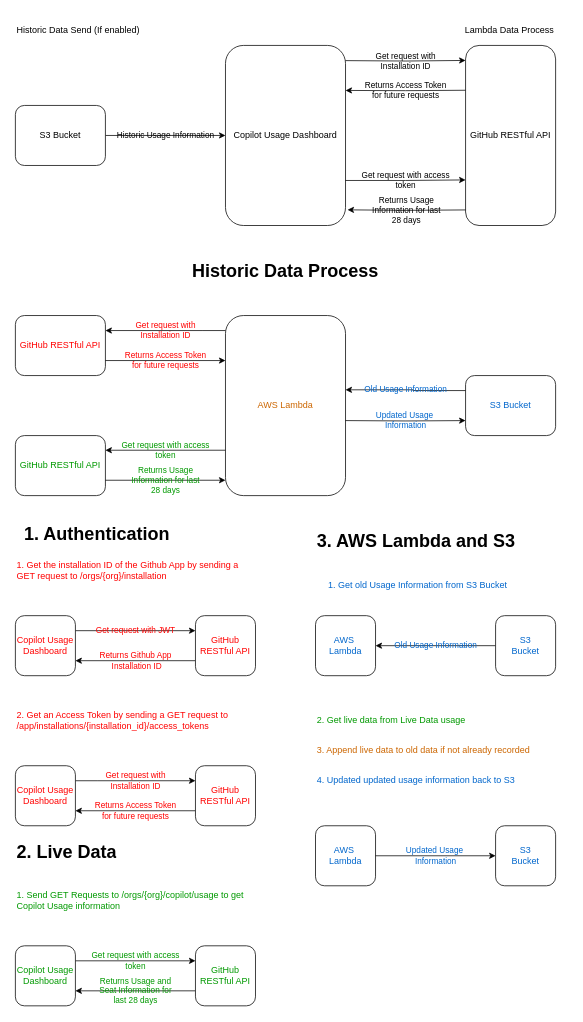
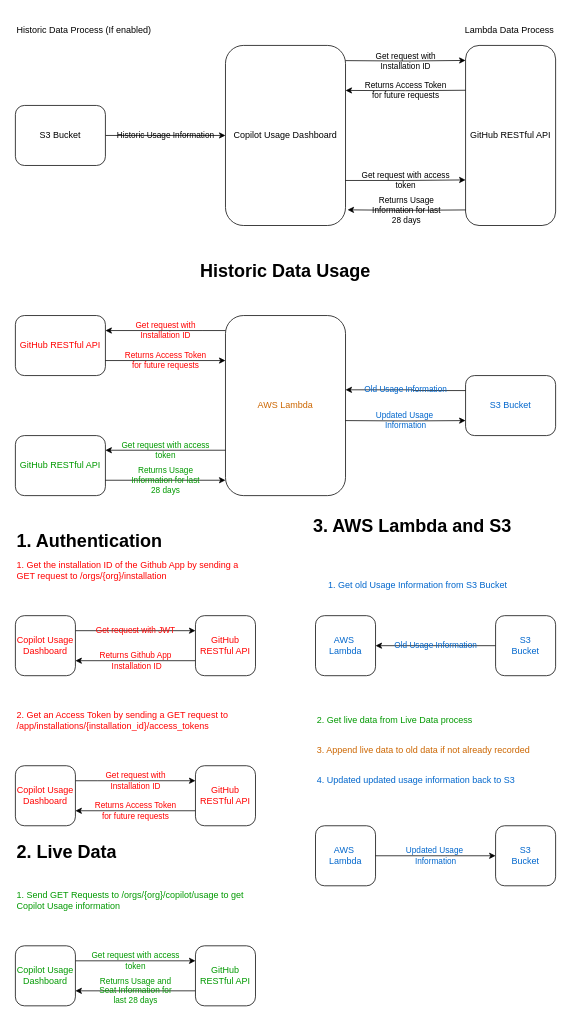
node "Historic Data Send (If enabled)": label "Historic Data Send (If enabled)" -> "Historic Data Process (If enabled)"
node "Historic Data Process": label "Historic Data Process" -> "Historic Data Usage"
node "1. Authentication": moved (143, 533) -> (135, 540)
node "3. AWS Lambda and S3": moved (435, 540) -> (432, 525)
node "2. Get live data from Live Data usage": label "2. Get live data from Live Data usage" -> "2. Get live data from Live Data process"
